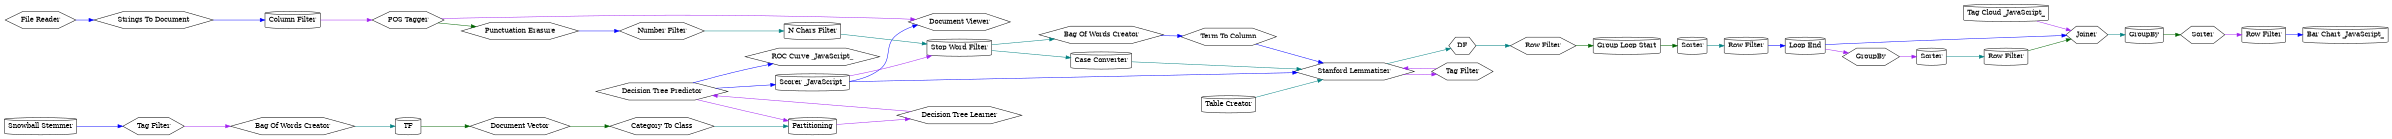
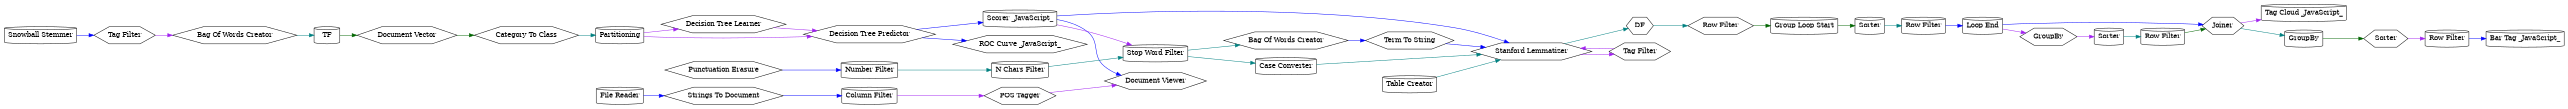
node "File Reader": shape hexagon -> cylinder
edge "POS Tagger" -> "Punctuation Erasure": removed
edge "Tag Cloud _JavaScript_" -> "Joiner": reversed
node "Number Filter": shape hexagon -> cylinder
node "Bar Chart _JavaScript_": label "Bar Chart _JavaScript_" -> "Bar Tag _JavaScript_"
node "Term To Column": label "Term To Column" -> "Term To String"
edge "Decision Tree Predictor" -> "Partitioning": reversed
